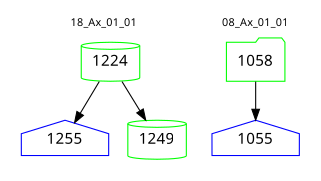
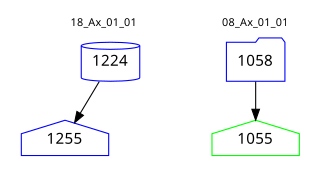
node "1224": color green -> blue
node "1058": color green -> blue
node "1249": removed
node "1055": color blue -> green
